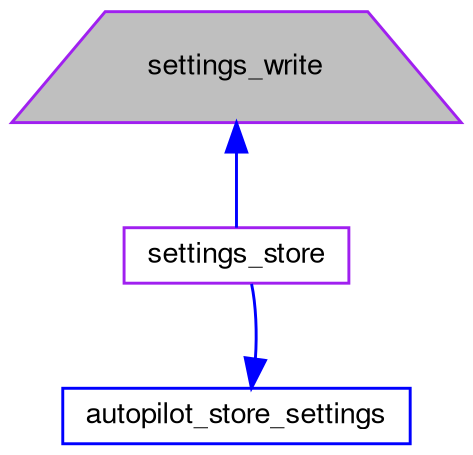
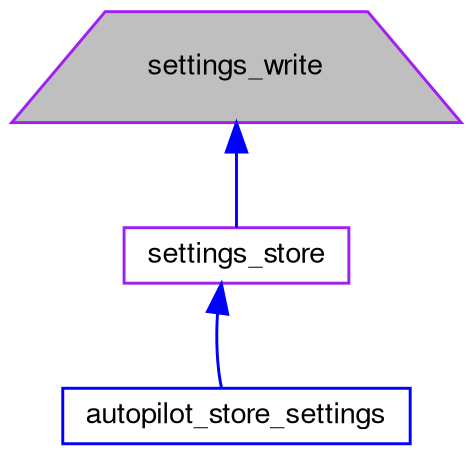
edge "settings_store" -> "autopilot_store_settings": reversed
